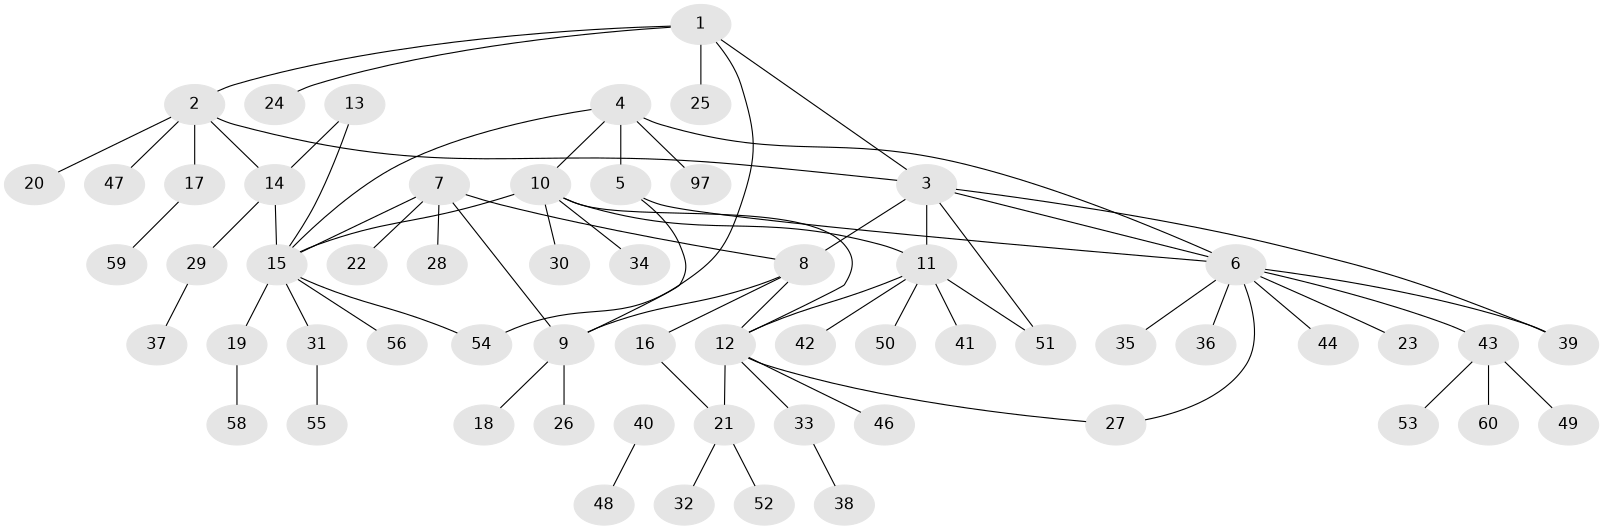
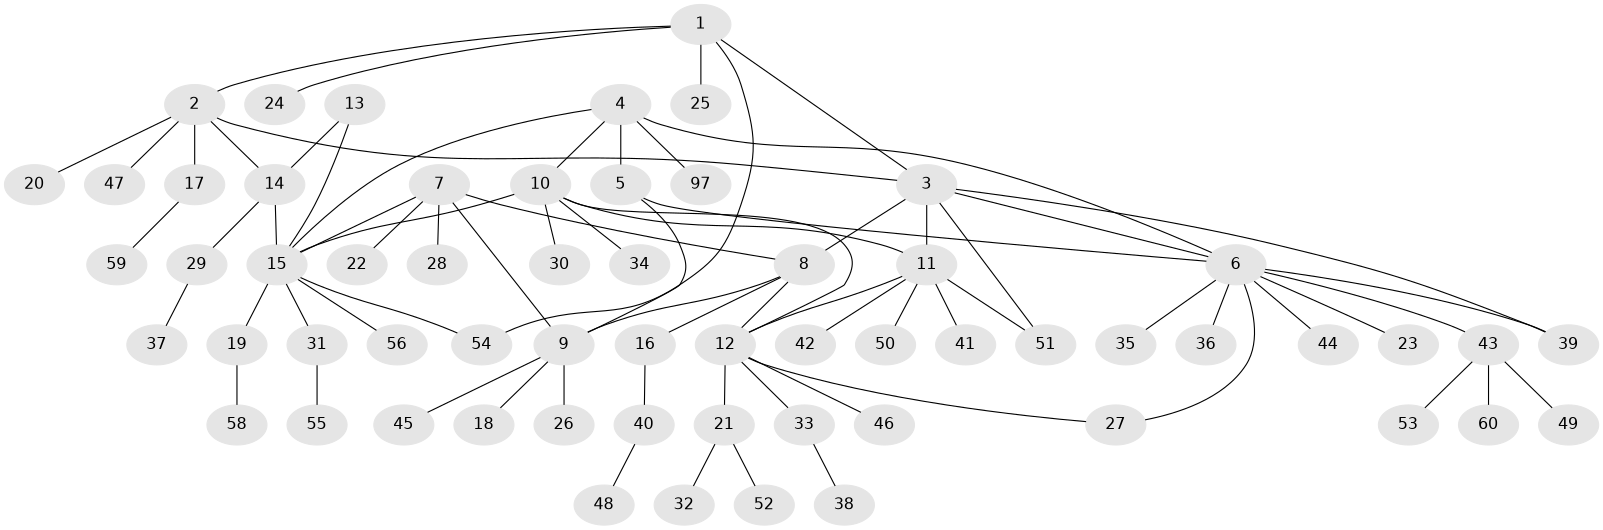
edge "16" -- "21": now "16" -- "40"
node "45": added
